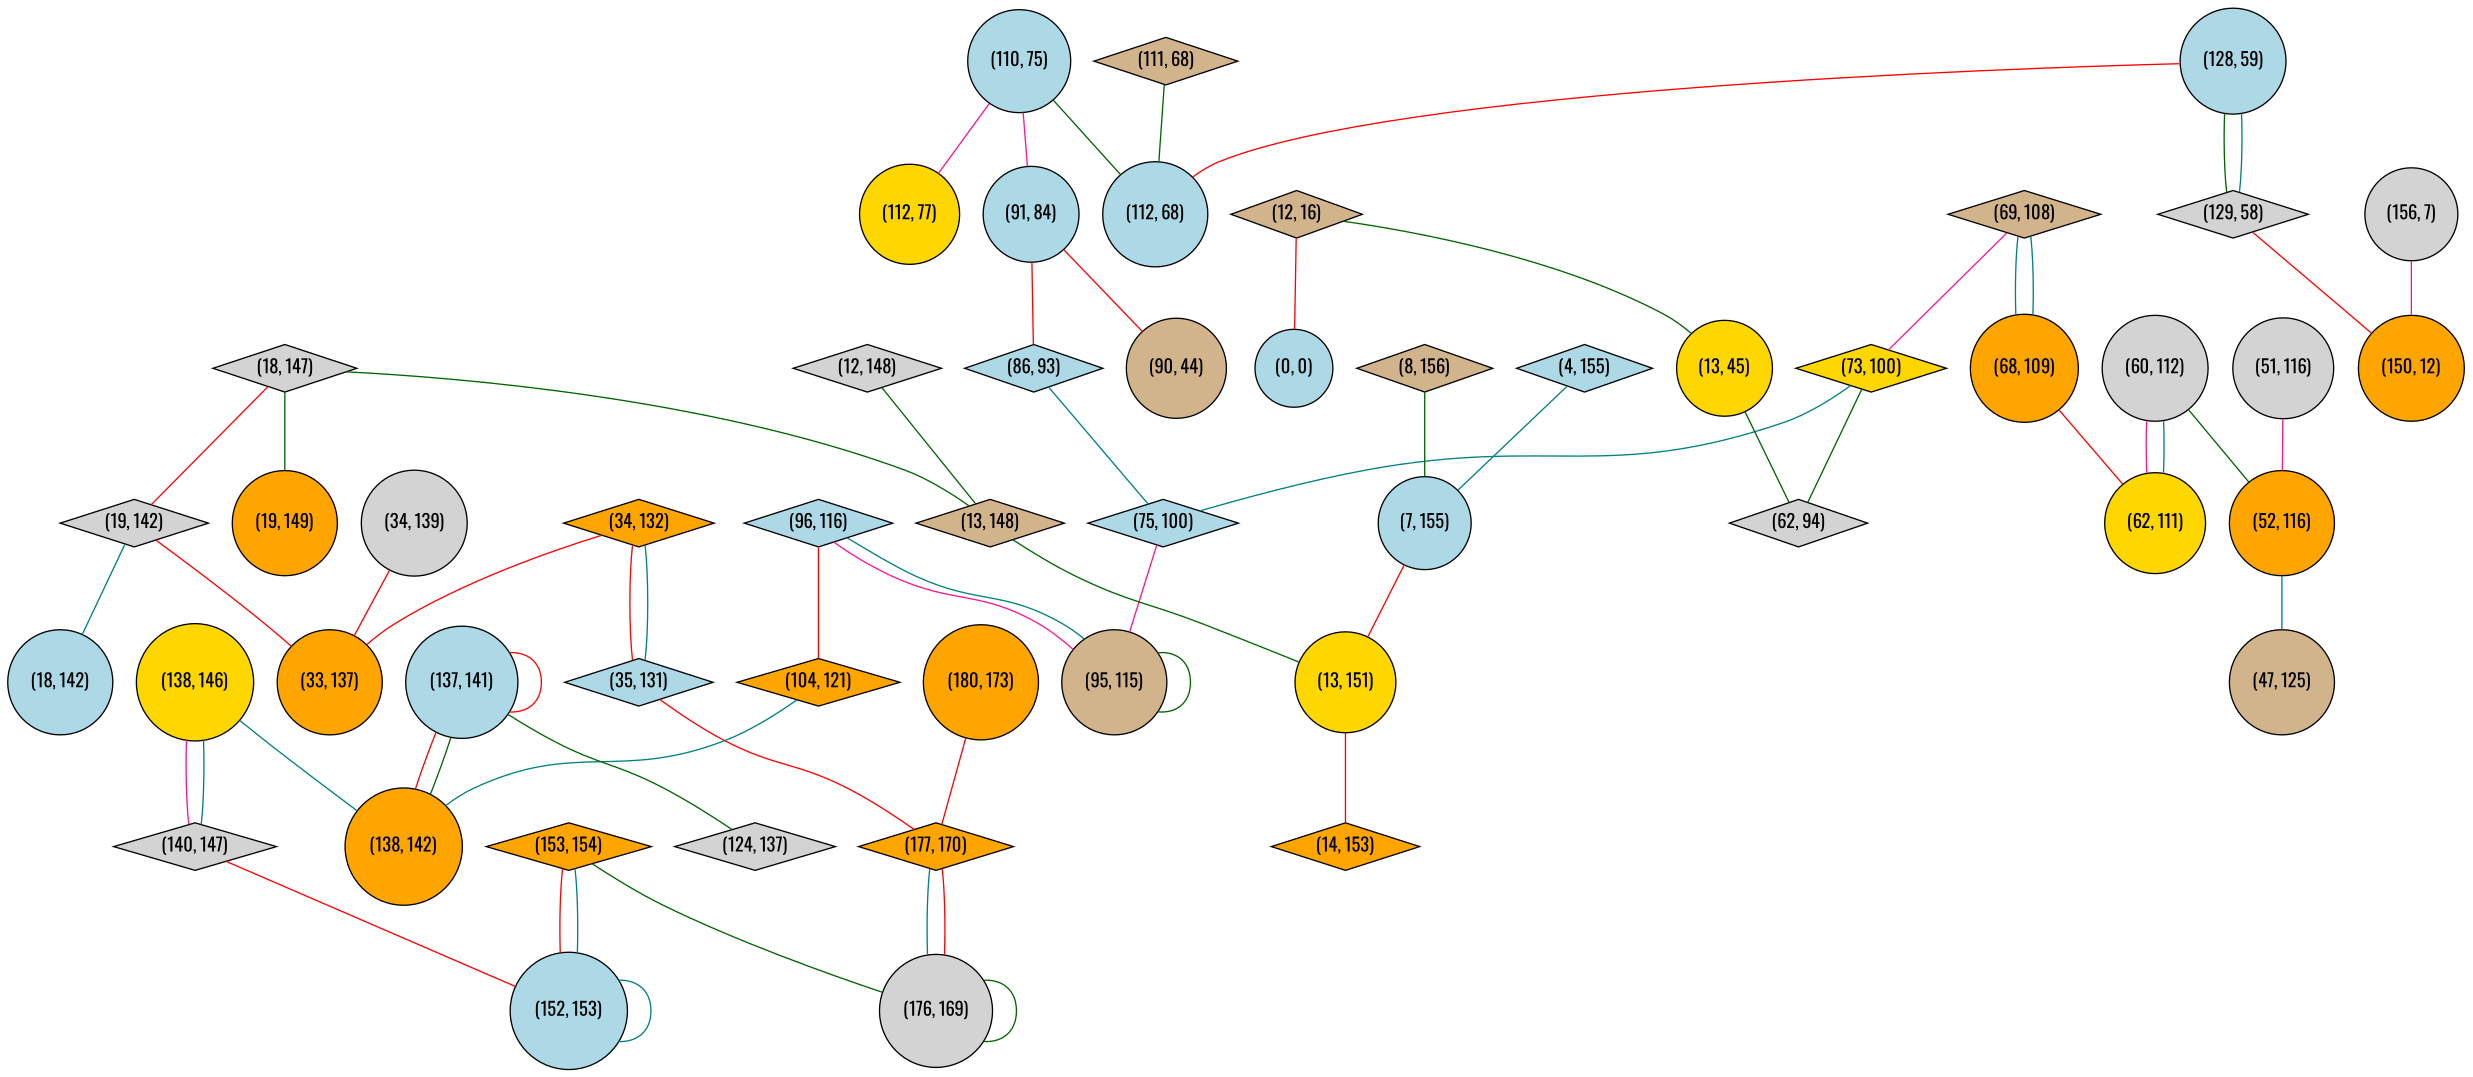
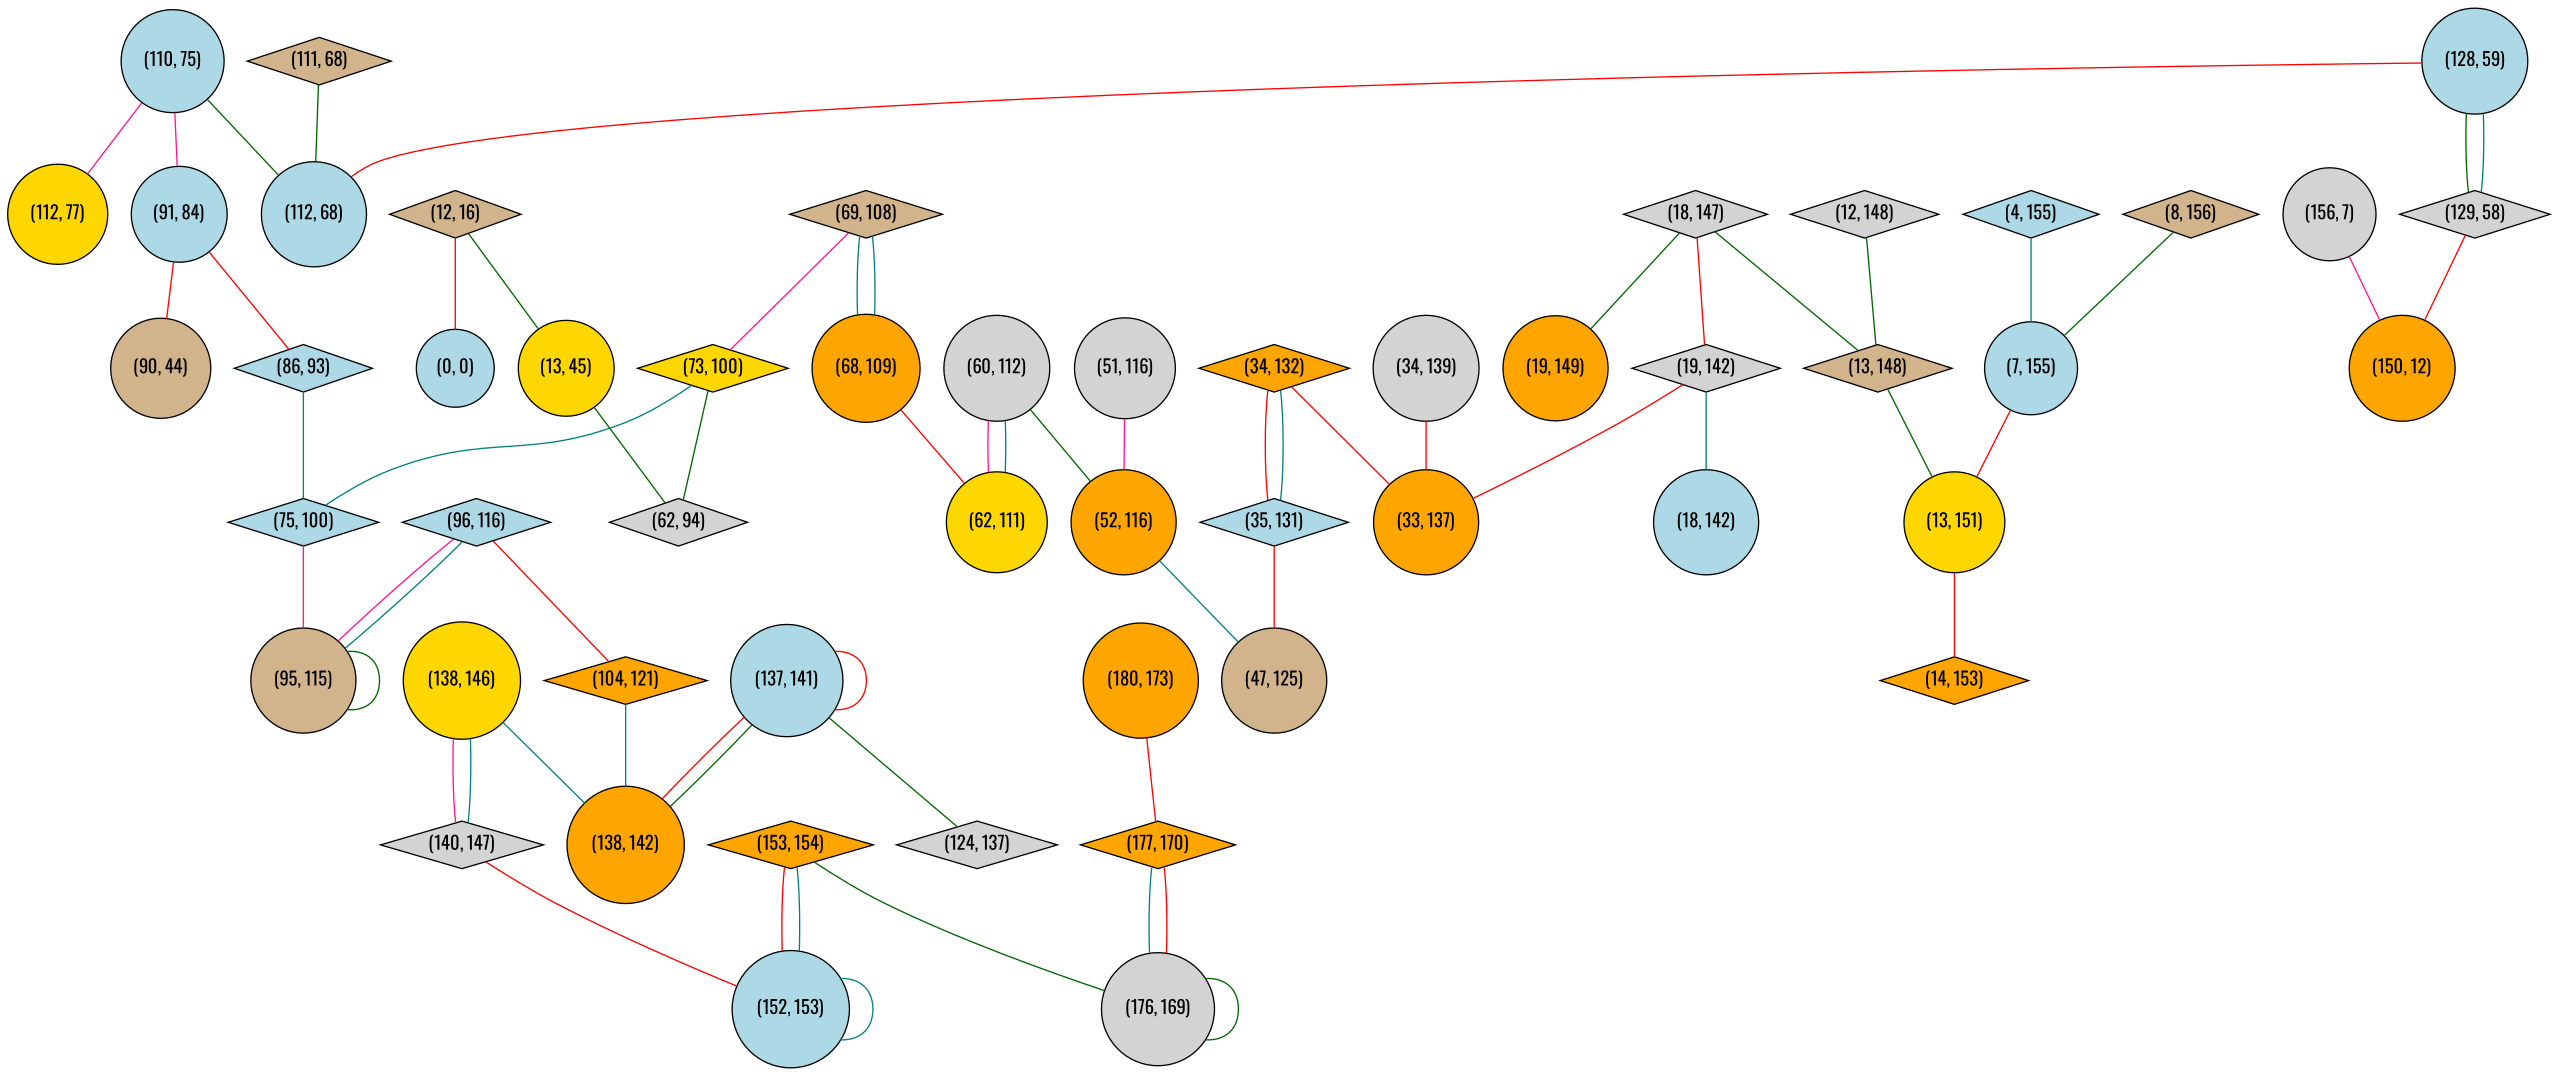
edge "(35, 131)" -- "(177, 170)": now "(35, 131)" -- "(47, 125)"
